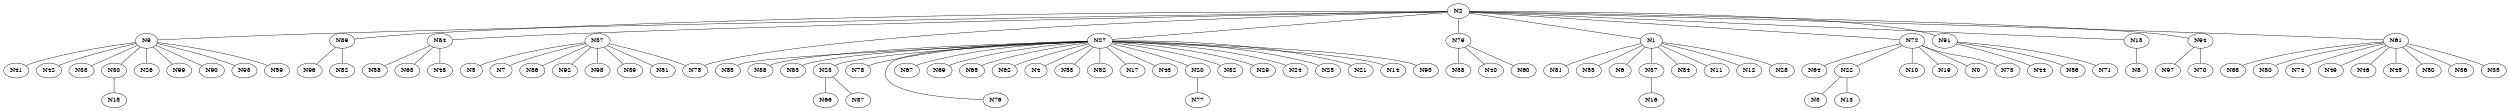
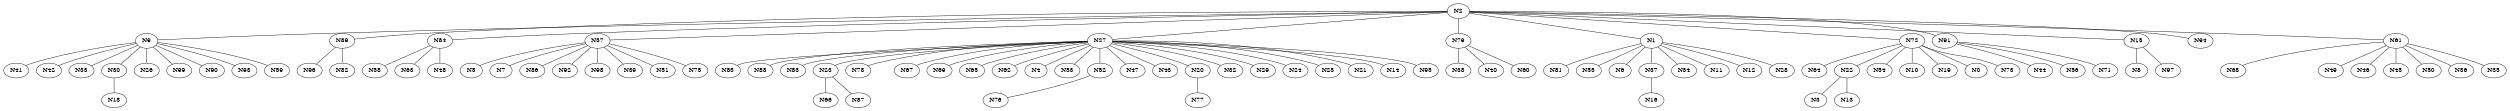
edge "N2" -- "N75": now "N2" -- "N57"
edge "N94" -- "N97": now "N15" -- "N97"
edge "N27" -- "N76": now "N52" -- "N76"
node "N17": label "N17" -> "N47"
node "N54": added
node "N70": removed
node "N80": removed
node "N74": removed
